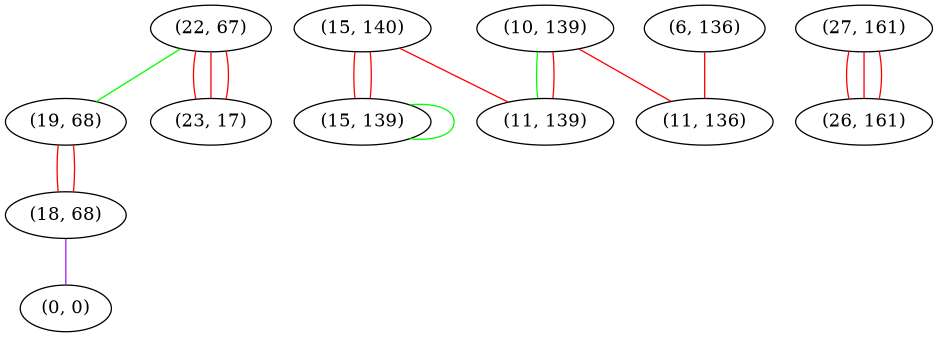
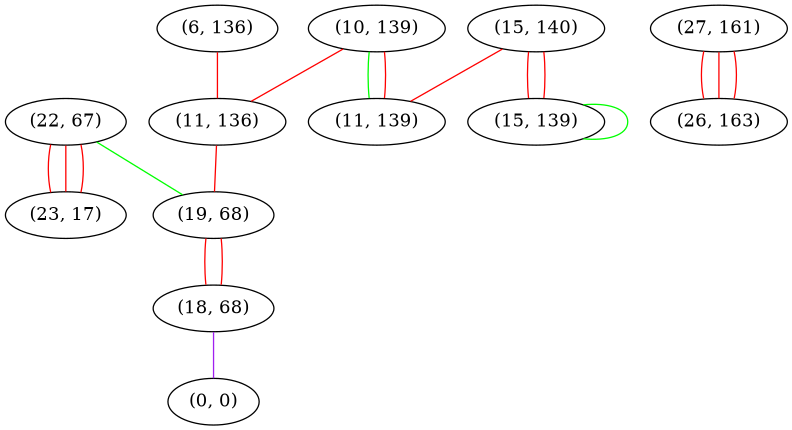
node "(26, 161)": label "(26, 161)" -> "(26, 163)"
edge "(11, 136)" -- "(19, 68)": added
